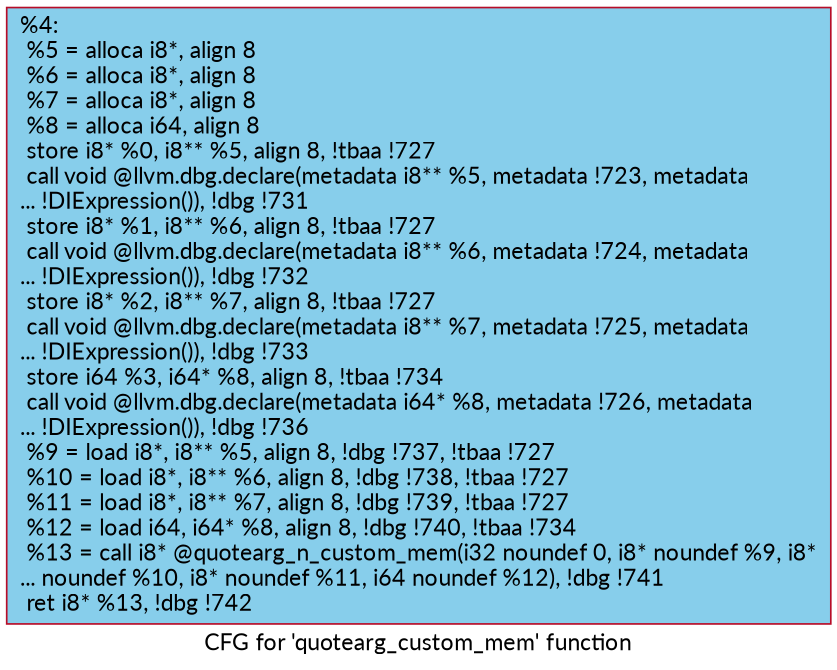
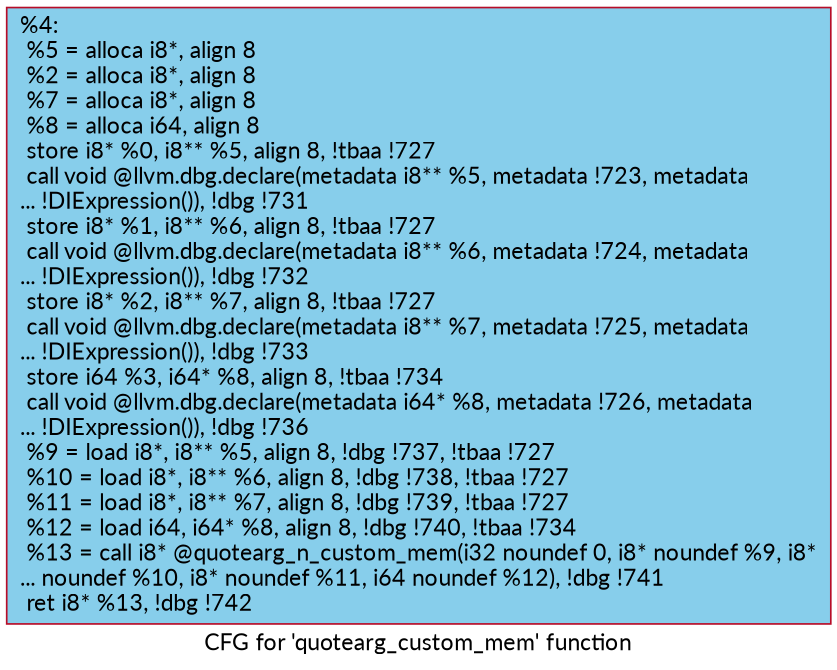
node "%4:": text "%6 = alloca i8*, align 8" -> "%2 = alloca i8*, align 8"
